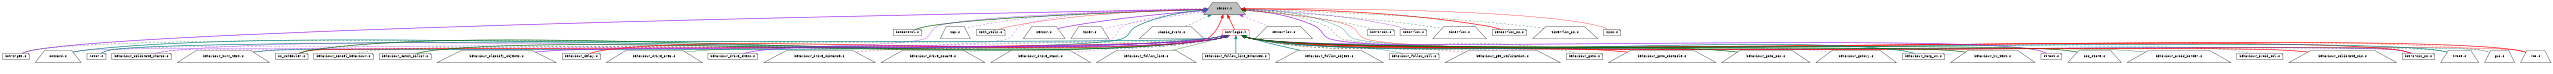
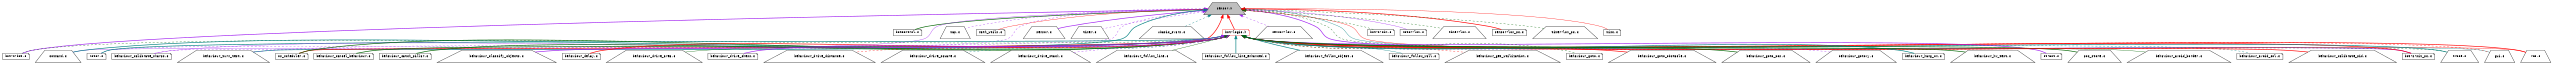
edge "behaviour_cancel_behaviour.c" -> "bot-logic.h": style dashed -> bold
node "bot-2-get.c": label "bot-2-get.c" -> "bot-2-bot.c"
